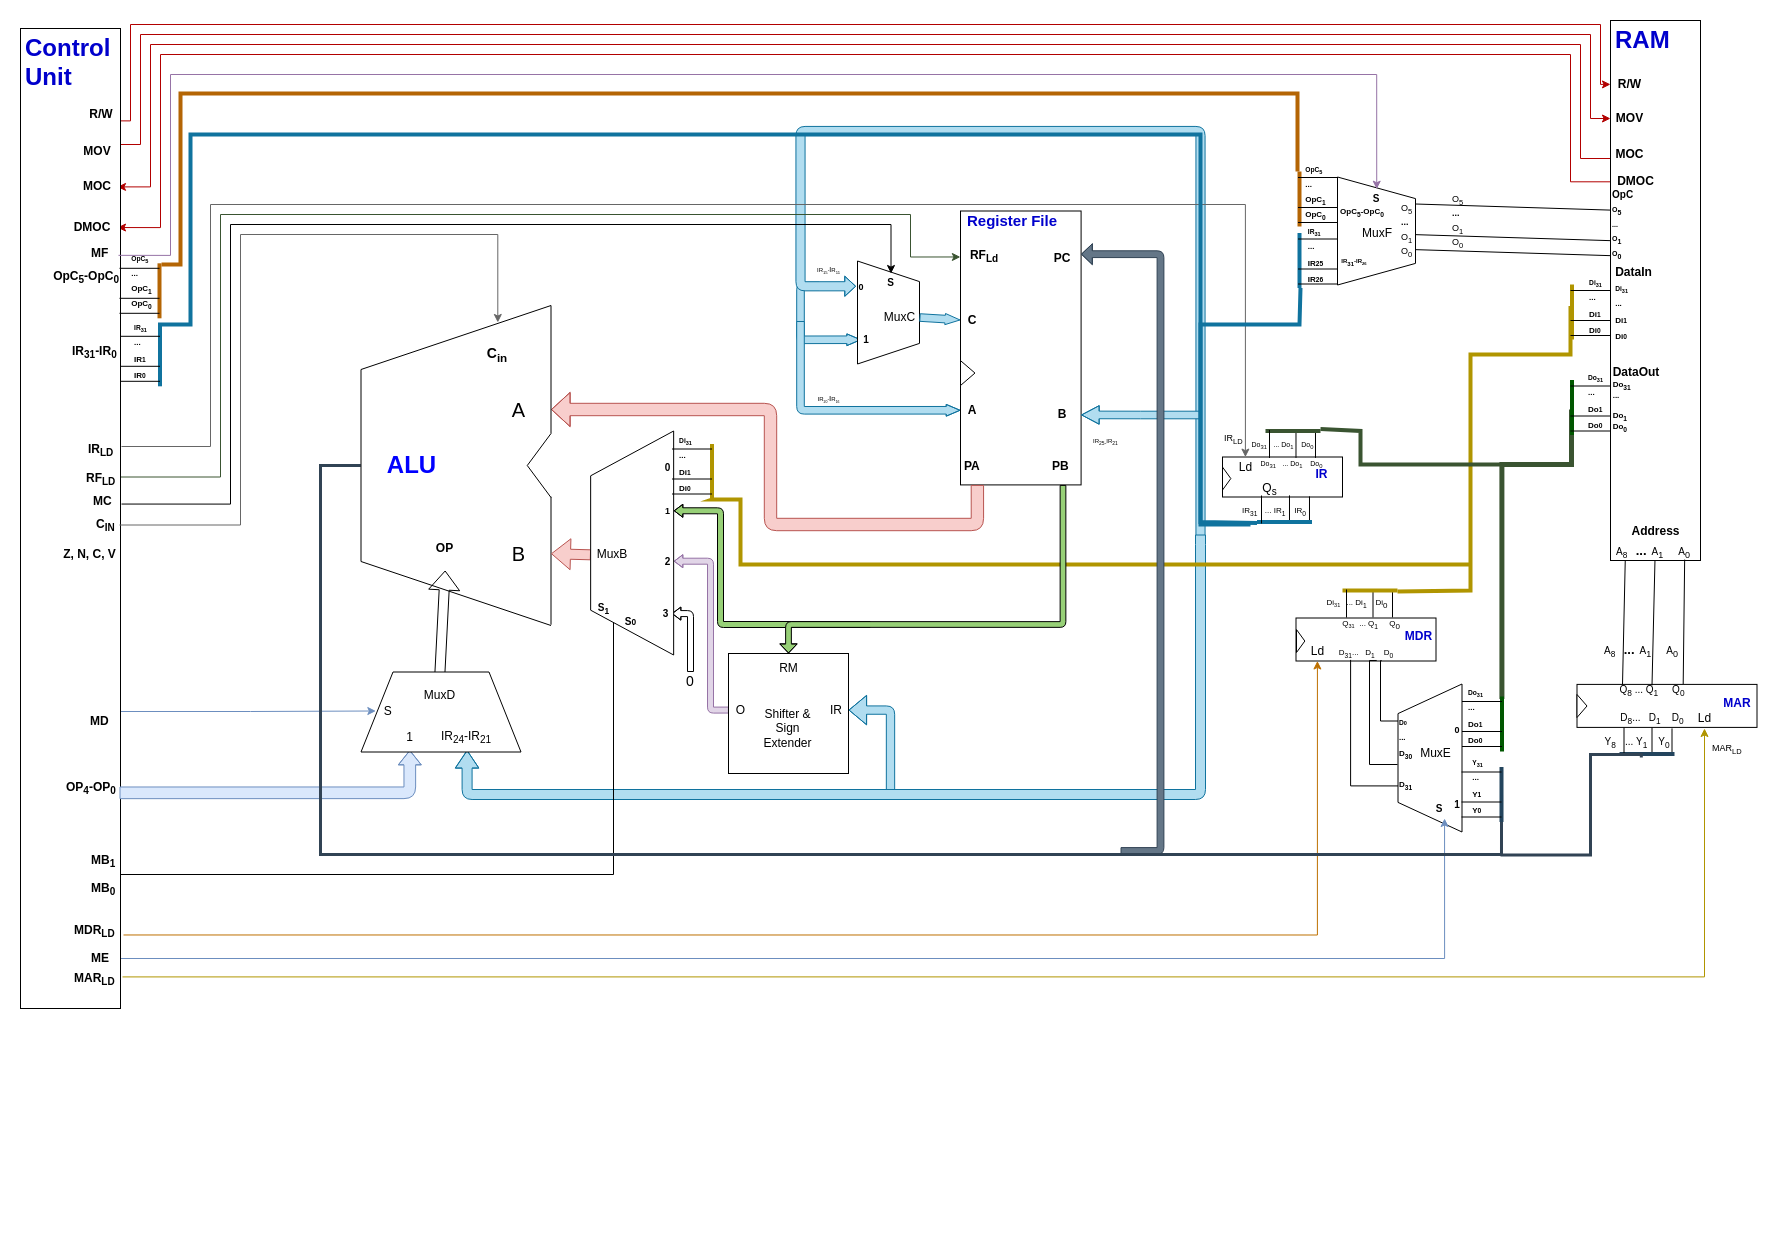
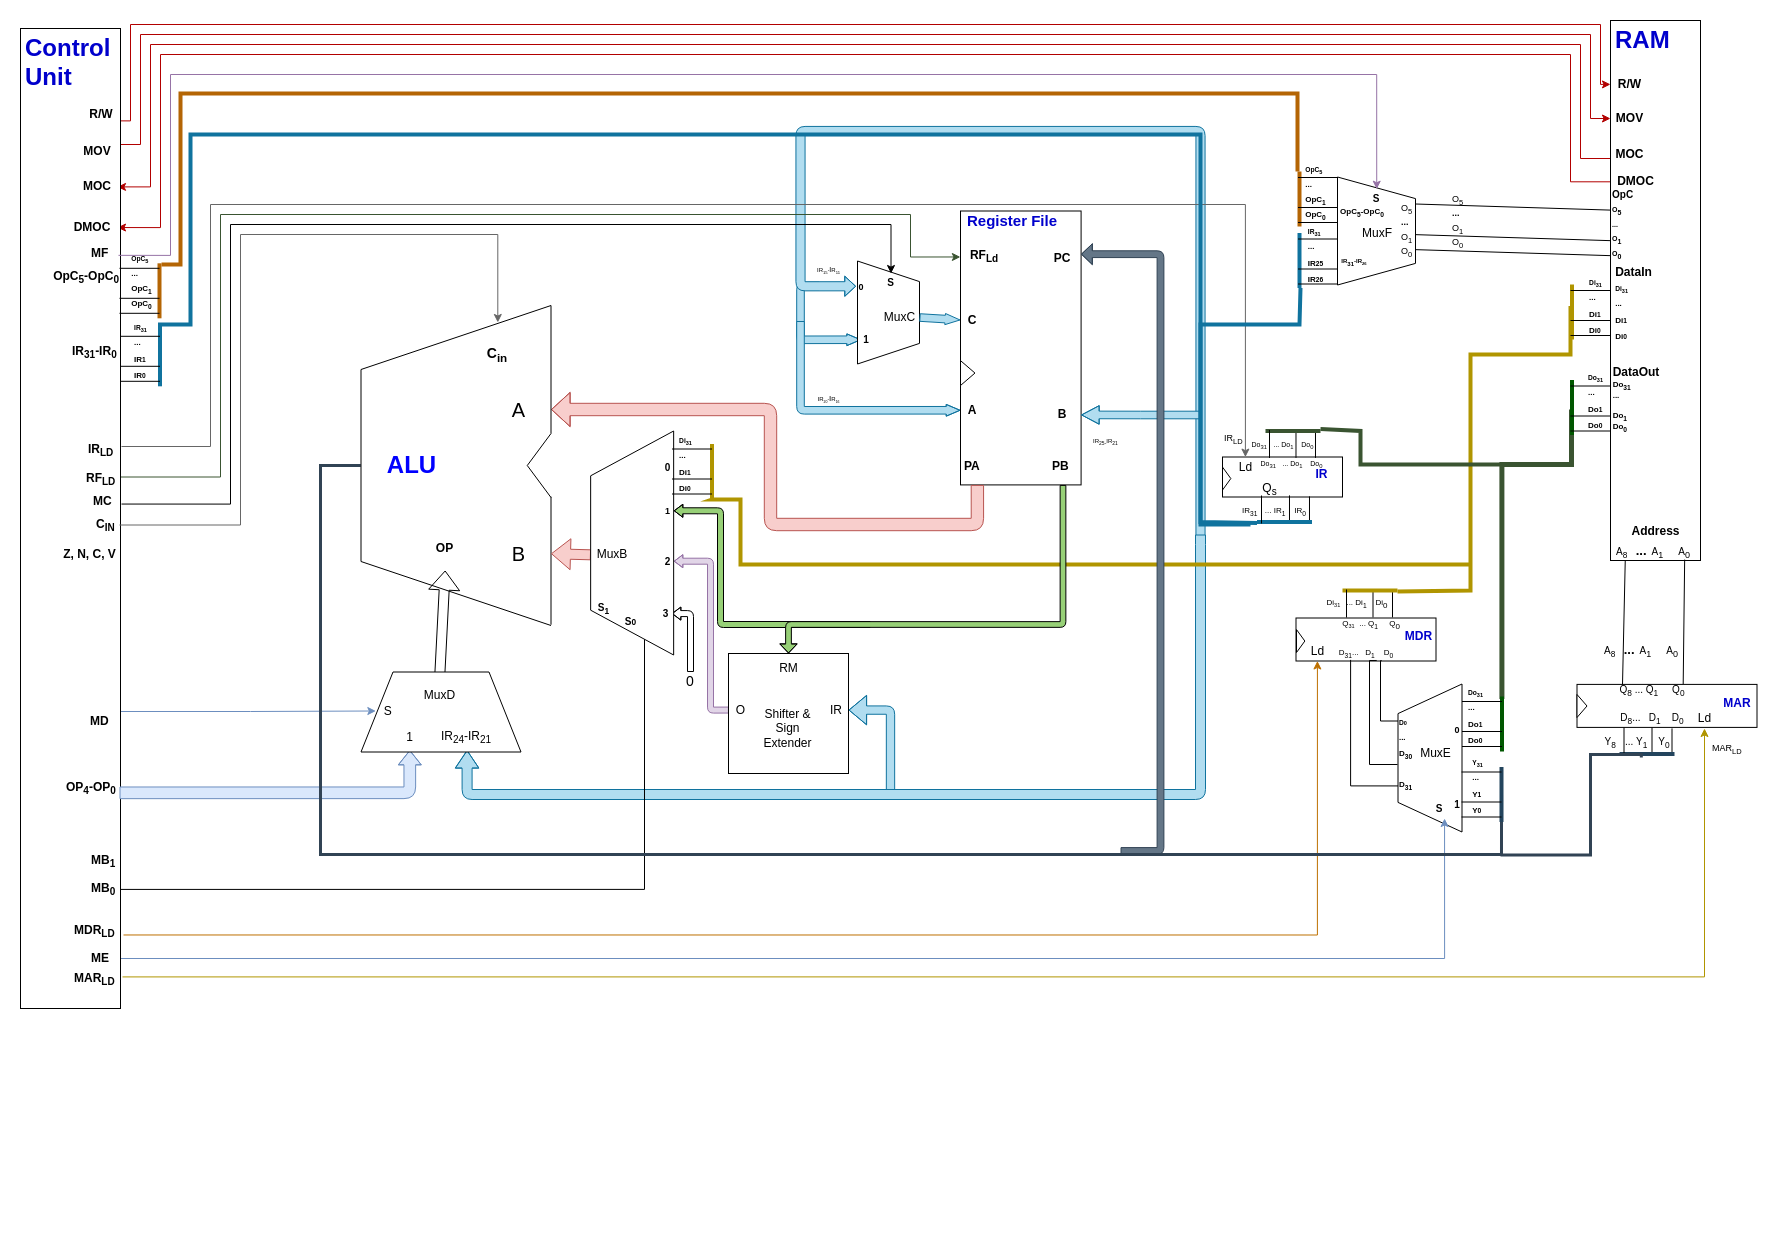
edge "Address" -- "Q8 ... Q1 Q0": removed
edge "MB1" -> "S1": removed
edge "MB0" -> "S0": added
